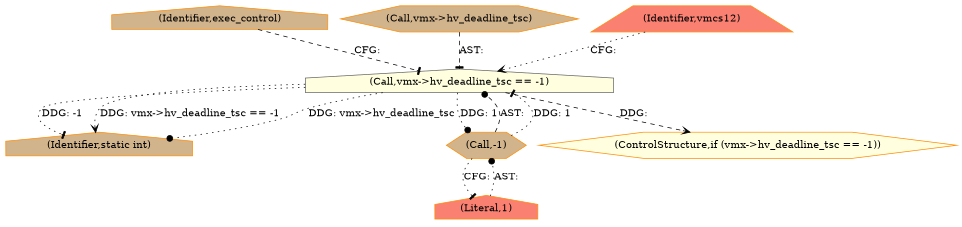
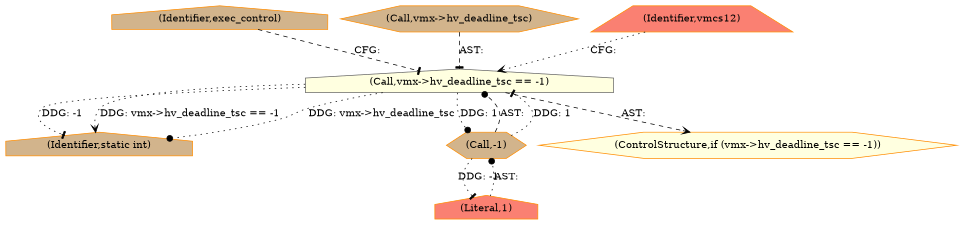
edge "(Call,vmx->hv_deadline_tsc == -1)" -> "(ControlStructure,if (vmx->hv_deadline_tsc == -1))": label "DDG: " -> "AST: "
edge "(Call,-1)" -> "(Literal,1)": label "CFG: " -> "DDG: -1"
